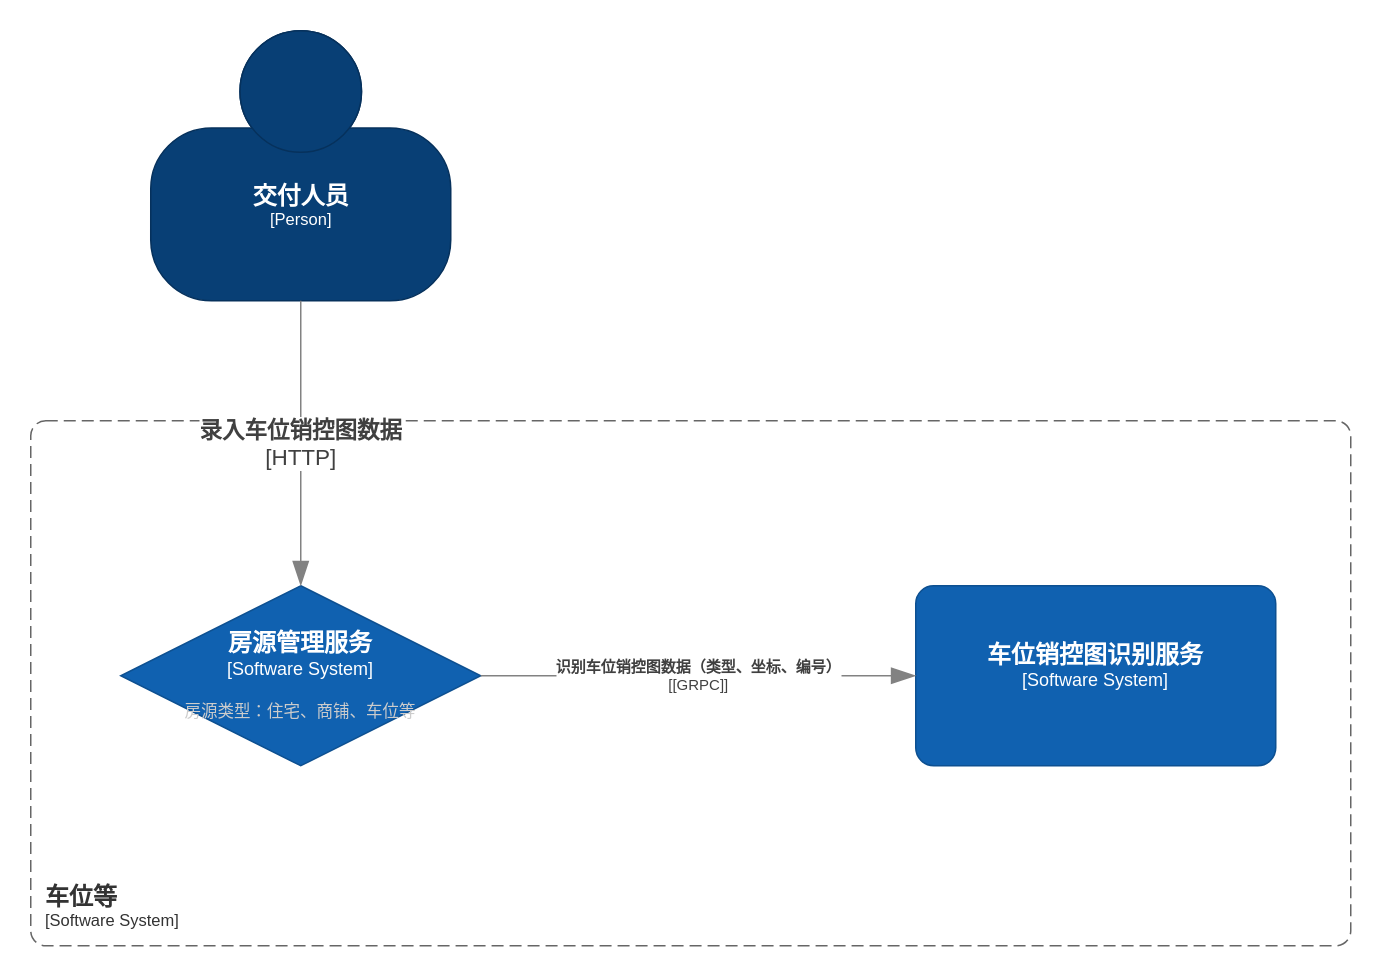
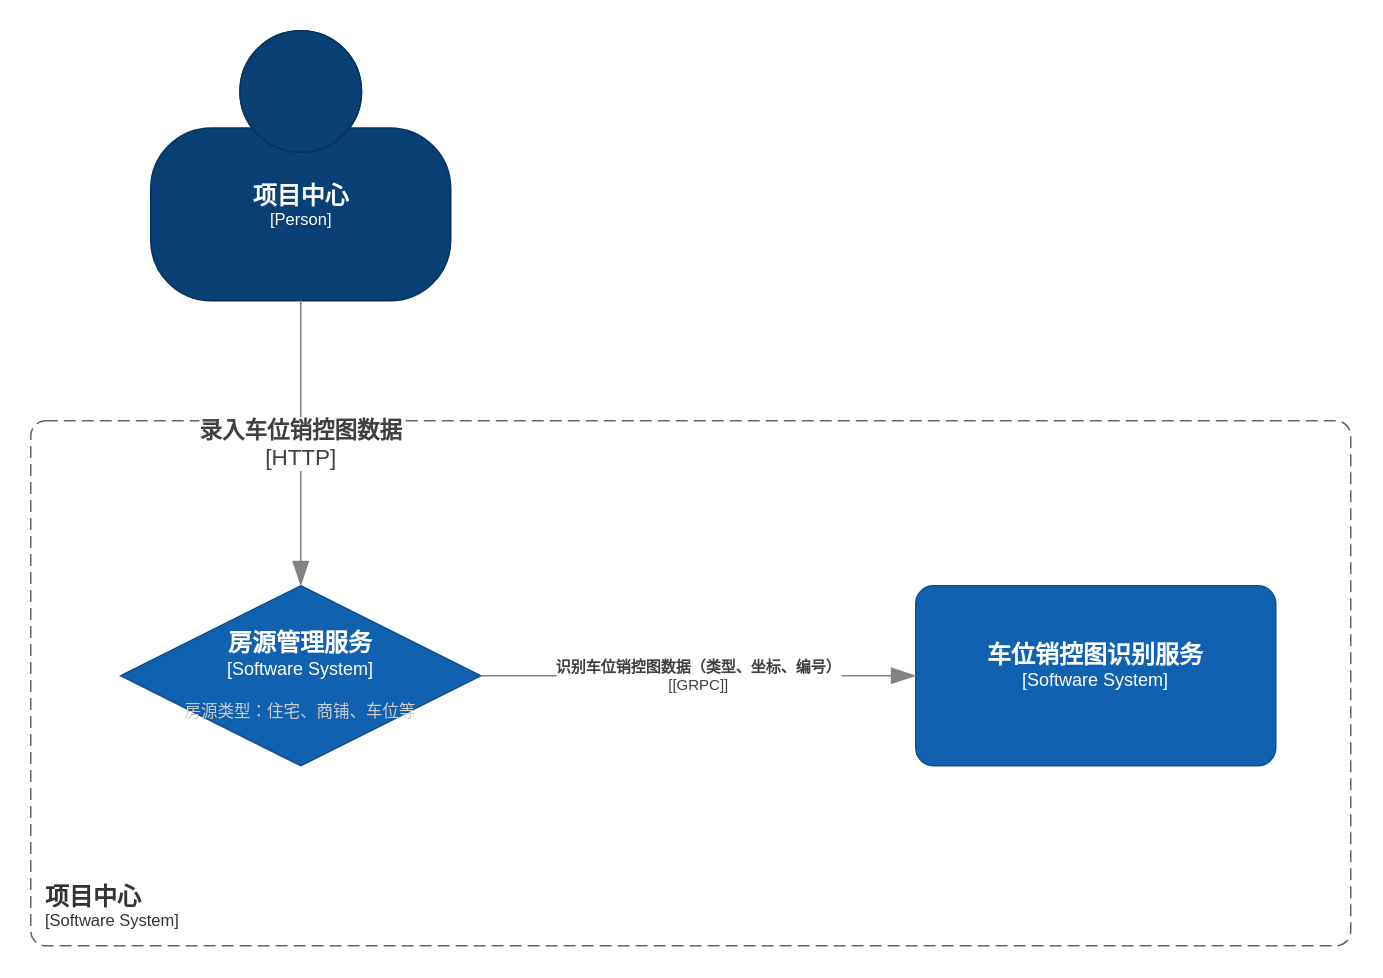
node "交付人员 [Person]": label "交付人员 [Person]" -> "项目中心 [Person]"
node "车位等 [Software System]": label "车位等 [Software System]" -> "项目中心 [Software System]"
